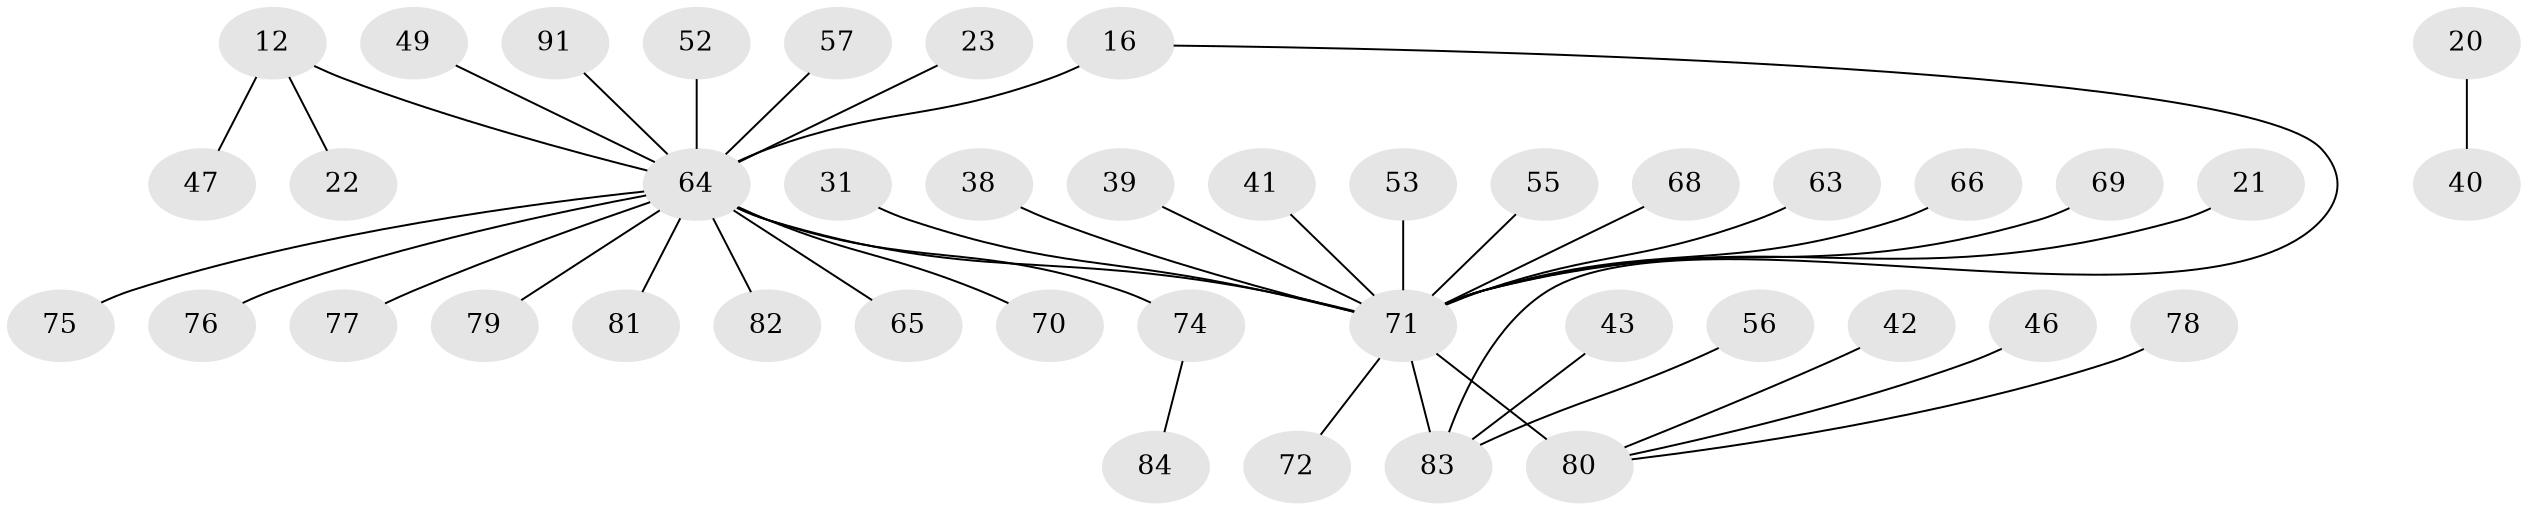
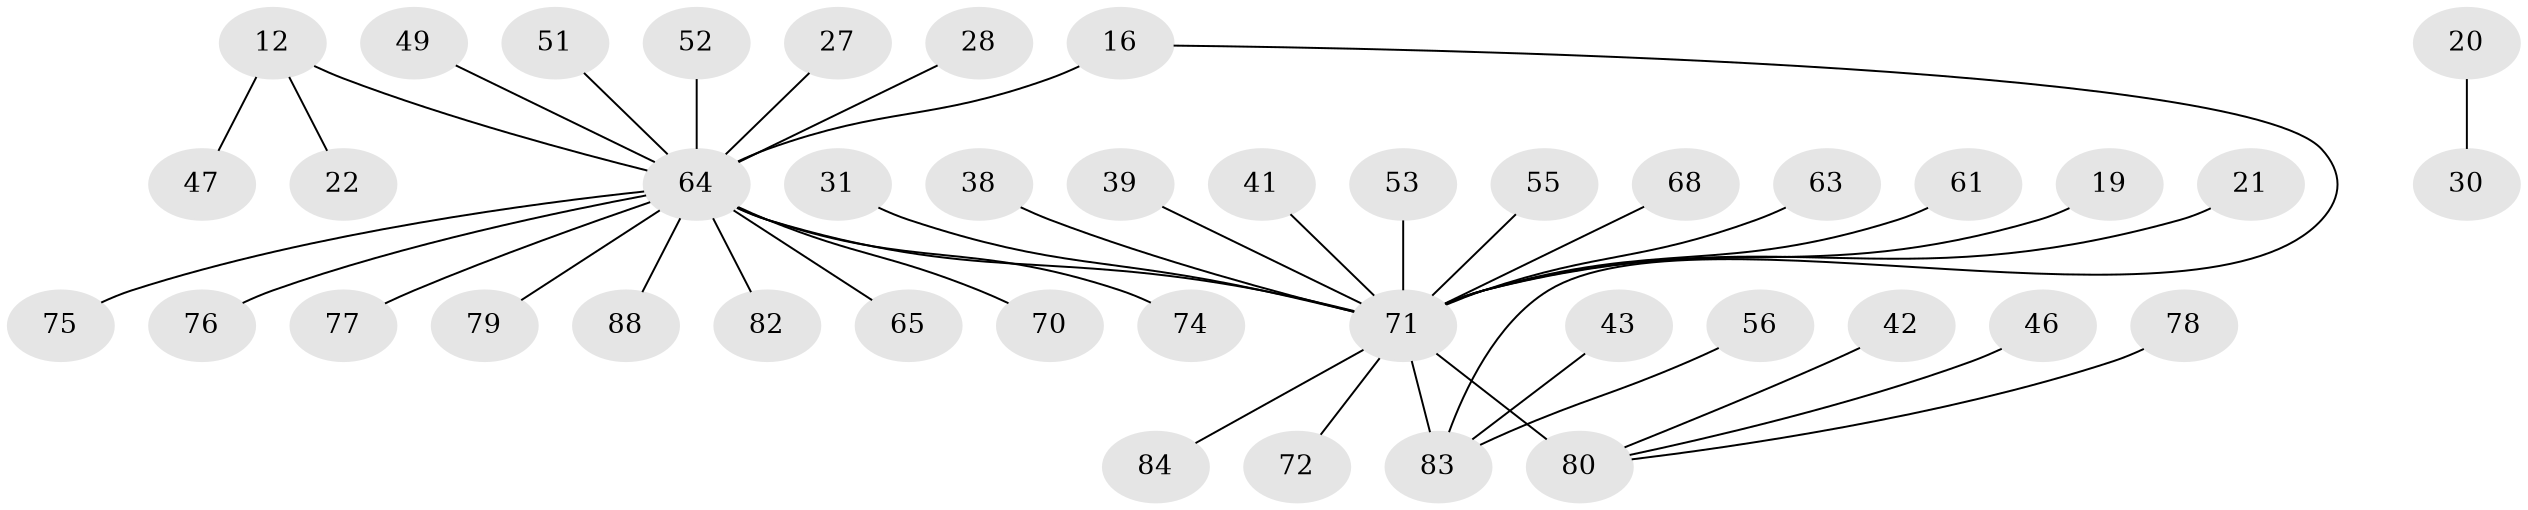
node "91": label "91" -> "51"
node "57": label "57" -> "27"
node "23": label "23" -> "28"
node "66": label "66" -> "61"
node "69": label "69" -> "19"
node "40": label "40" -> "30"
node "81": label "81" -> "88"
edge "74" -- "84": now "71" -- "84"
